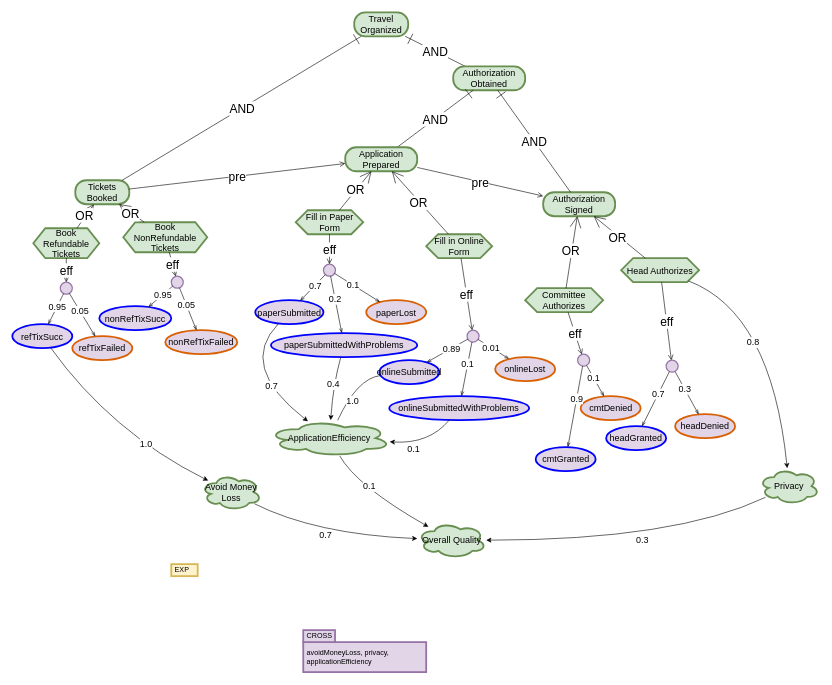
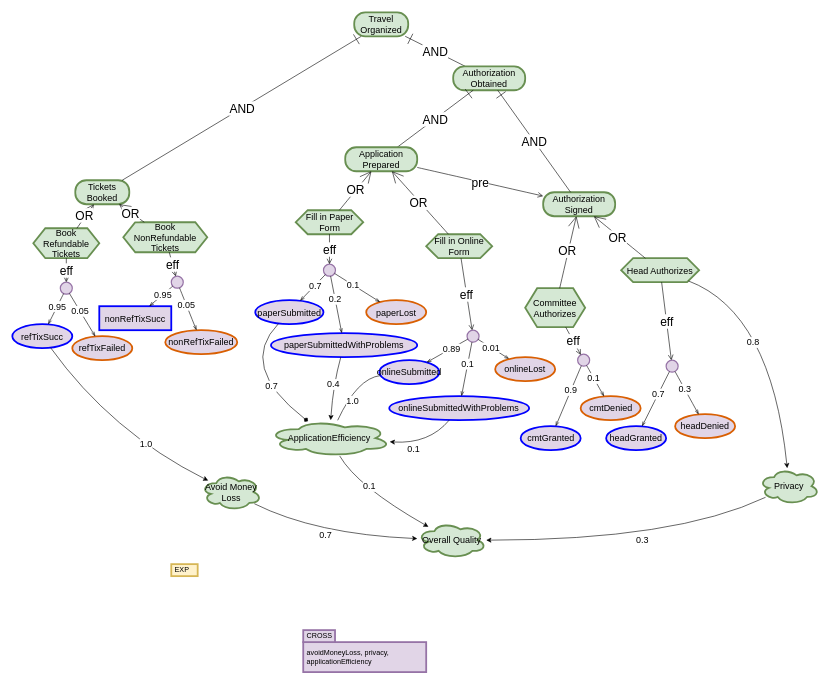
edge "Tickets Booked" -> "Application Prepared": removed, label "pre"
node "Committee Authorizes": size 78x24 -> 60x39
node "nonRefTixSucc": shape ellipse -> rectangle
edge "paperSubmitted" -> "ApplicationEfficiency": arrowhead classic -> diamond
node "cmtGranted": moved (566, 459) -> (551, 438)
